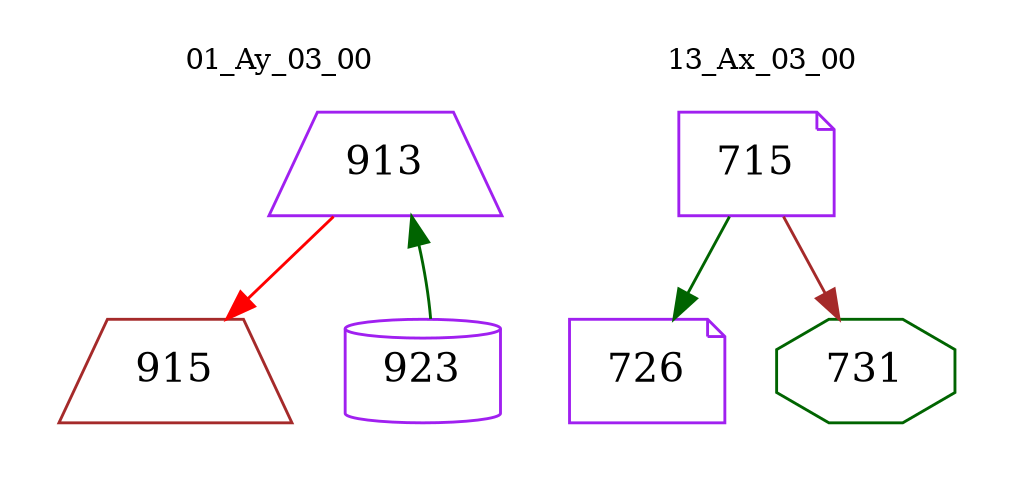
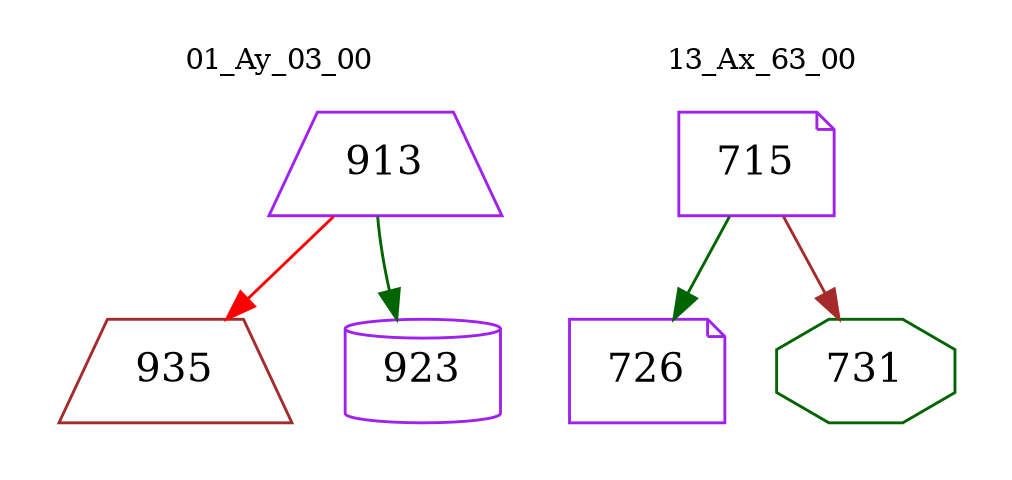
cluster "13_Ax_03_00": label "13_Ax_03_00" -> "13_Ax_63_00"
edge "923" -> "913": reversed
node "915": label "915" -> "935"
